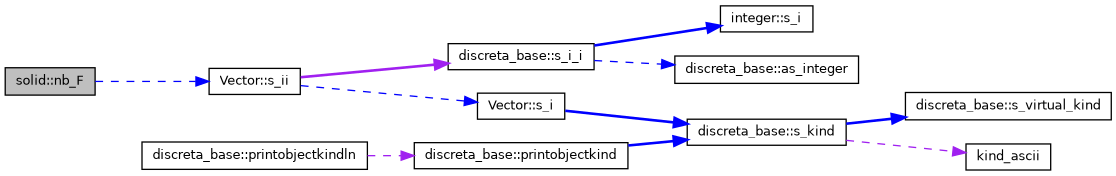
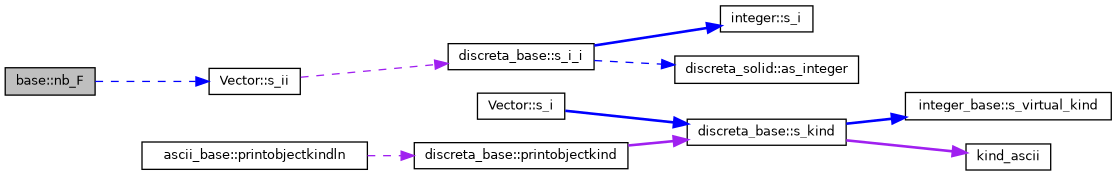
node "discreta_base::as_integer": label "discreta_base::as_integer" -> "discreta_solid::as_integer"
edge "Vector::s_ii" -> "discreta_base::s_i_i": style bold -> dashed
node "solid::nb_F": label "solid::nb_F" -> "base::nb_F"
edge "Vector::s_ii" -> "Vector::s_i": removed
node "discreta_base::s_virtual_kind": label "discreta_base::s_virtual_kind" -> "integer_base::s_virtual_kind"
edge "discreta_base::printobjectkind" -> "discreta_base::s_kind": color blue -> purple
edge "discreta_base::s_kind" -> "kind_ascii": style dashed -> bold
node "discreta_base::printobjectkindln": label "discreta_base::printobjectkindln" -> "ascii_base::printobjectkindln"
